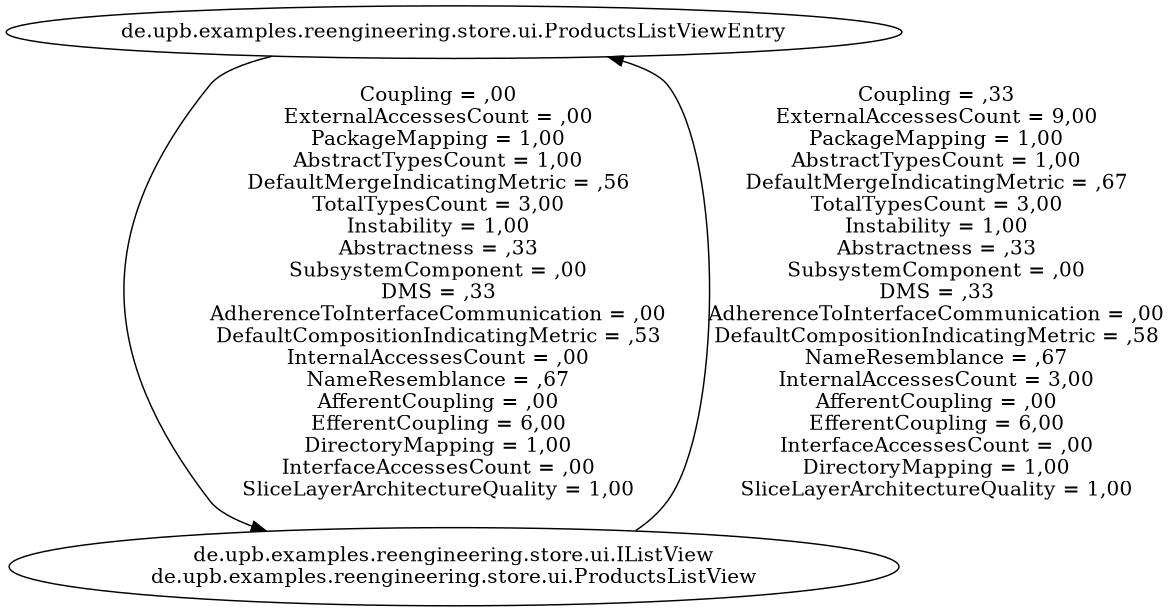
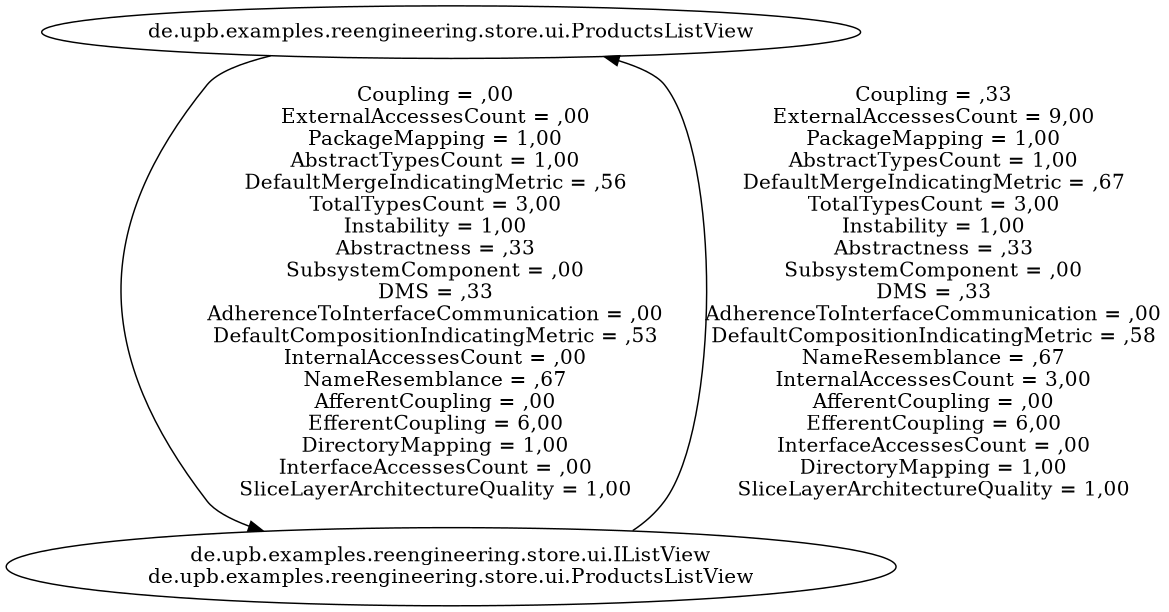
node "de.upb.examples.reengineering.store.ui.ProductsListViewEntry": label "de.upb.examples.reengineering.store.ui.ProductsListViewEntry" -> "de.upb.examples.reengineering.store.ui.ProductsListView"
